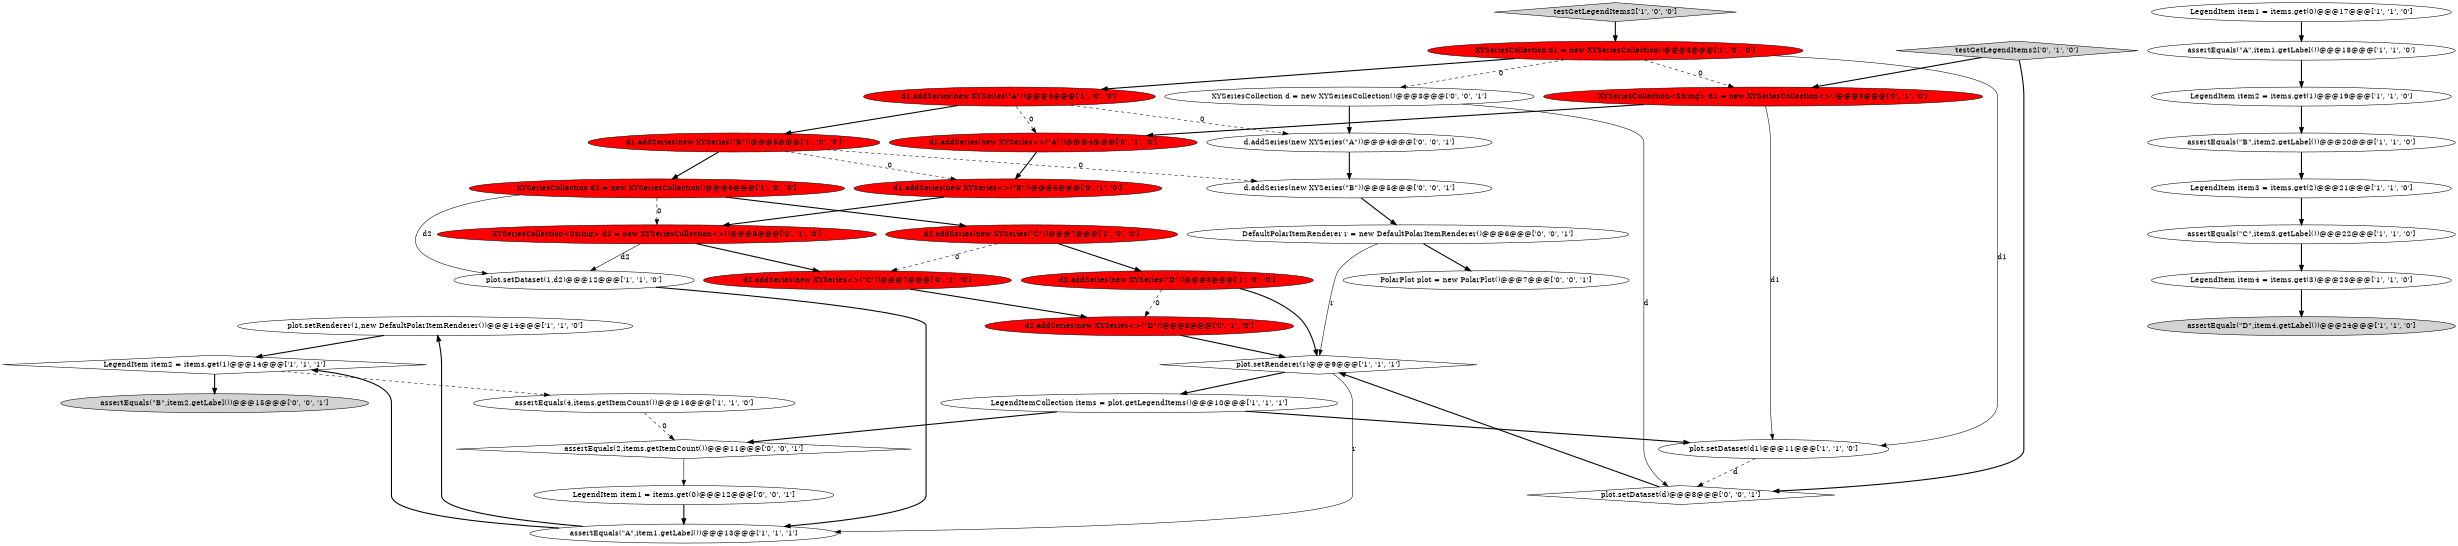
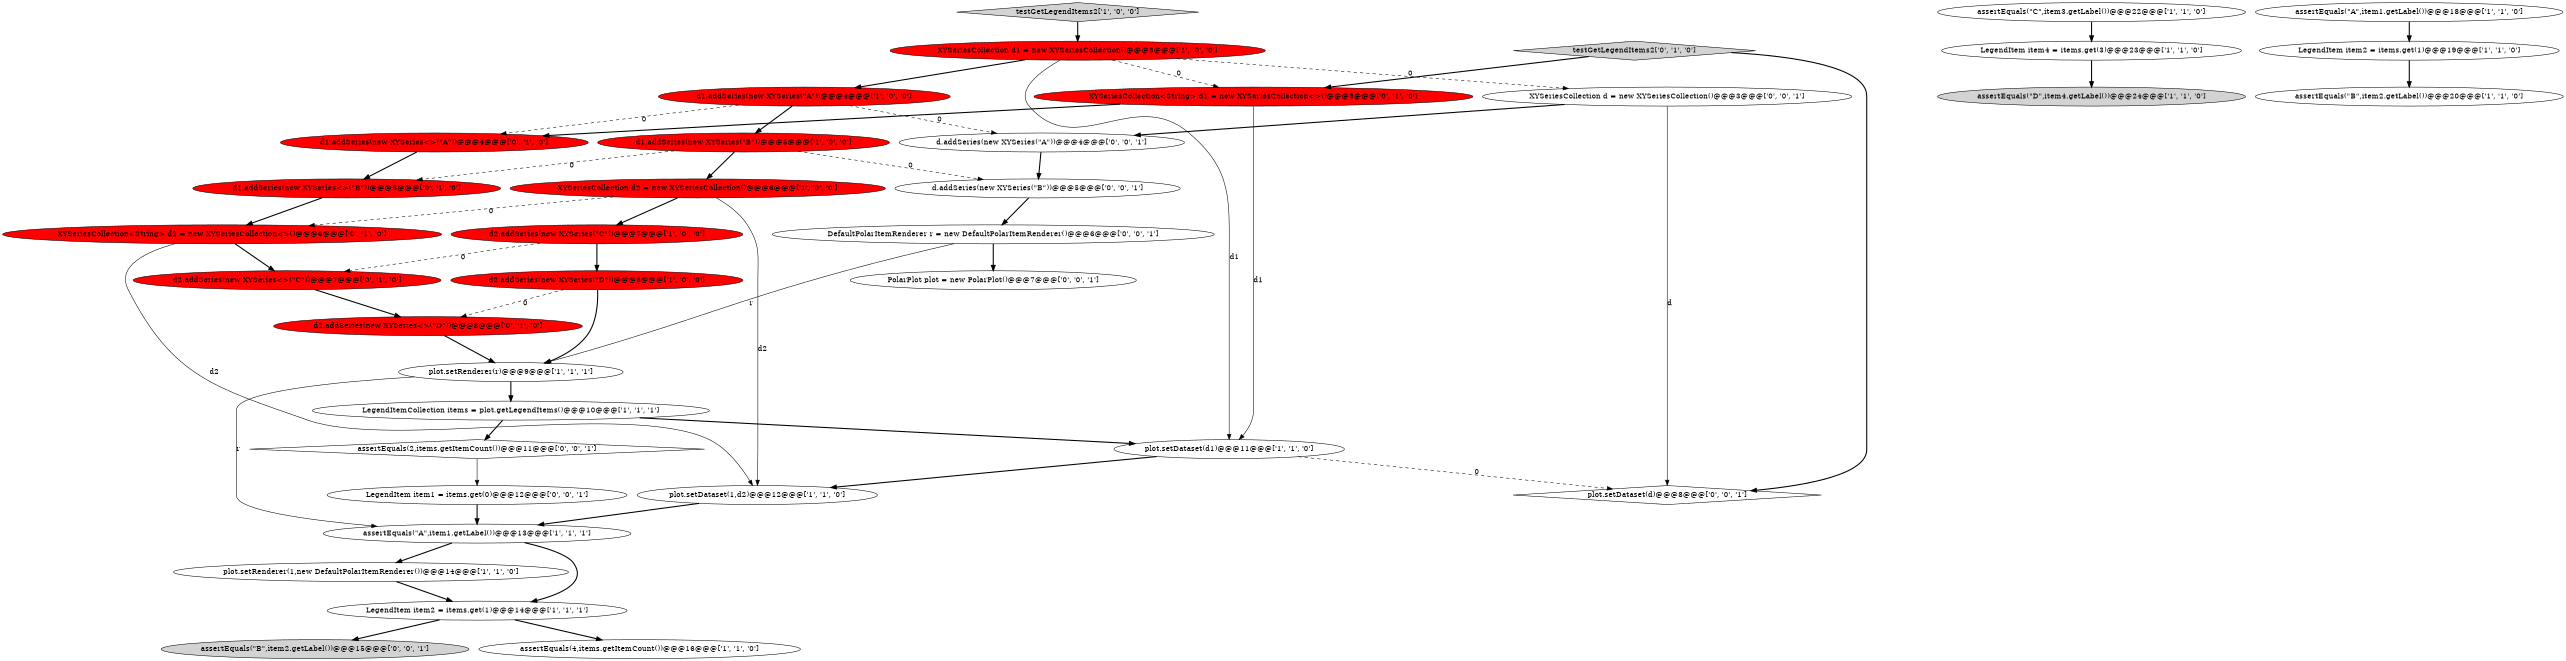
node "LegendItem item1 = items.get(0)@@@17@@@['1', '1', '0']": removed
node "LegendItem item3 = items.get(2)@@@21@@@['1', '1', '0']": removed
node "LegendItem item2 = items.get(1)@@@14@@@['1', '1', '1']": shape diamond -> ellipse
node "plot.setRenderer(r)@@@9@@@['1', '1', '1']": shape diamond -> ellipse
edge "LegendItem item2 = items.get(1)@@@14@@@['1', '1', '1']" -> "assertEquals(4,items.getItemCount())@@@16@@@['1', '1', '0']": style dashed -> bold
edge "assertEquals(4,items.getItemCount())@@@16@@@['1', '1', '0']" -> "assertEquals(2,items.getItemCount())@@@11@@@['0', '0', '1']": removed, label "0"
edge "plot.setDataset(d)@@@8@@@['0', '0', '1']" -> "plot.setRenderer(r)@@@9@@@['1', '1', '1']": removed
edge "plot.setDataset(d1)@@@11@@@['1', '1', '0']" -> "plot.setDataset(1,d2)@@@12@@@['1', '1', '0']": added
edge "plot.setDataset(d1)@@@11@@@['1', '1', '0']" -> "plot.setDataset(d)@@@8@@@['0', '0', '1']": label "d" -> "0"
